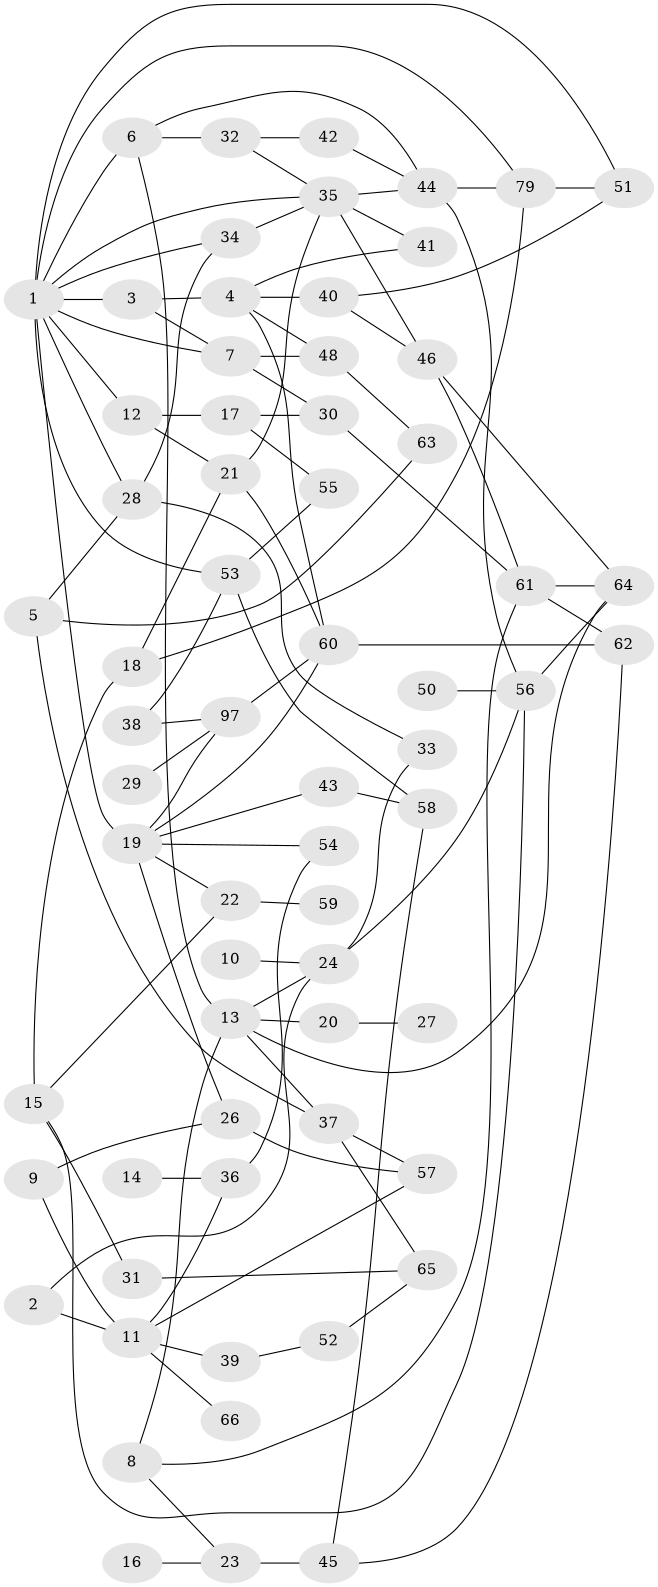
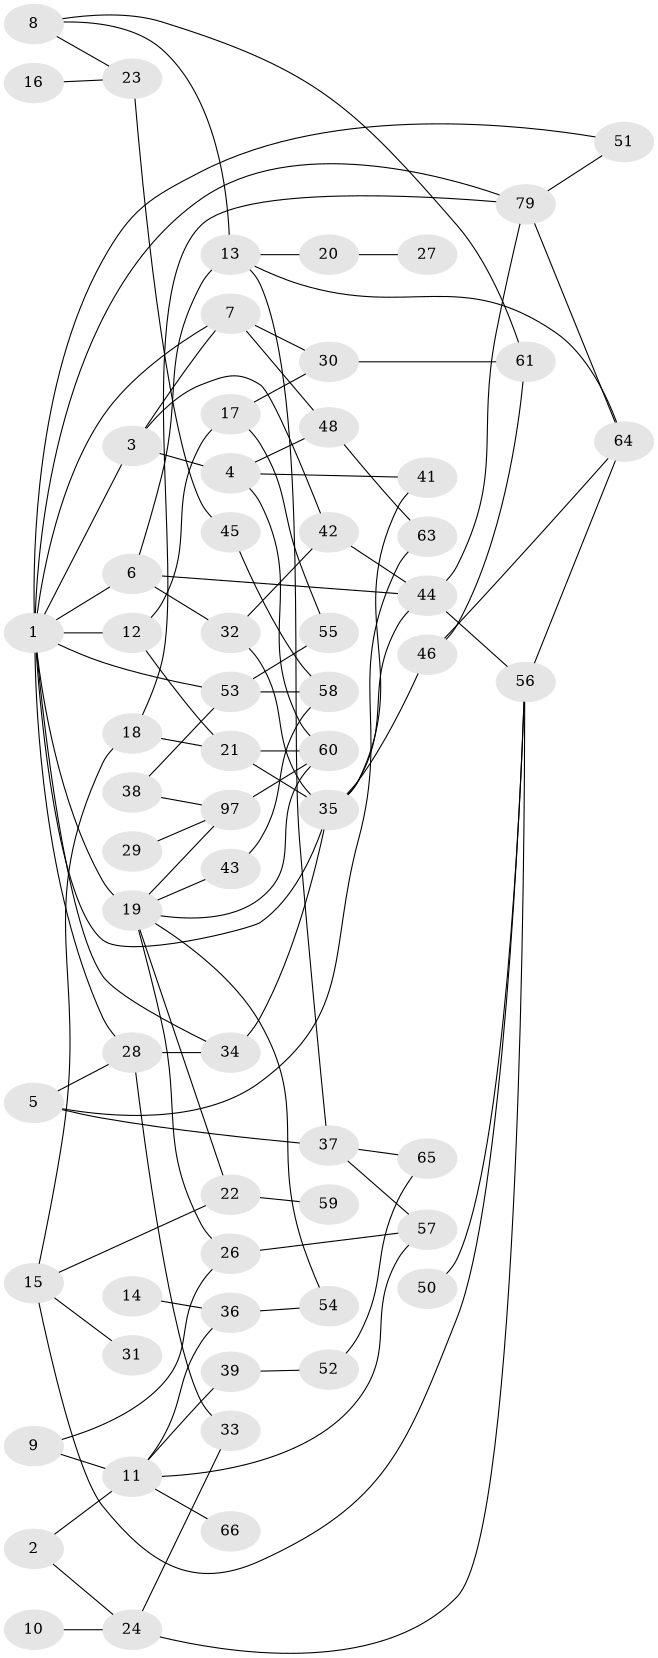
node "40": removed
edge "3" -- "42": added
edge "61" -- "64": now "79" -- "64"
node "62": removed
edge "24" -- "13": removed
edge "65" -- "31": removed
